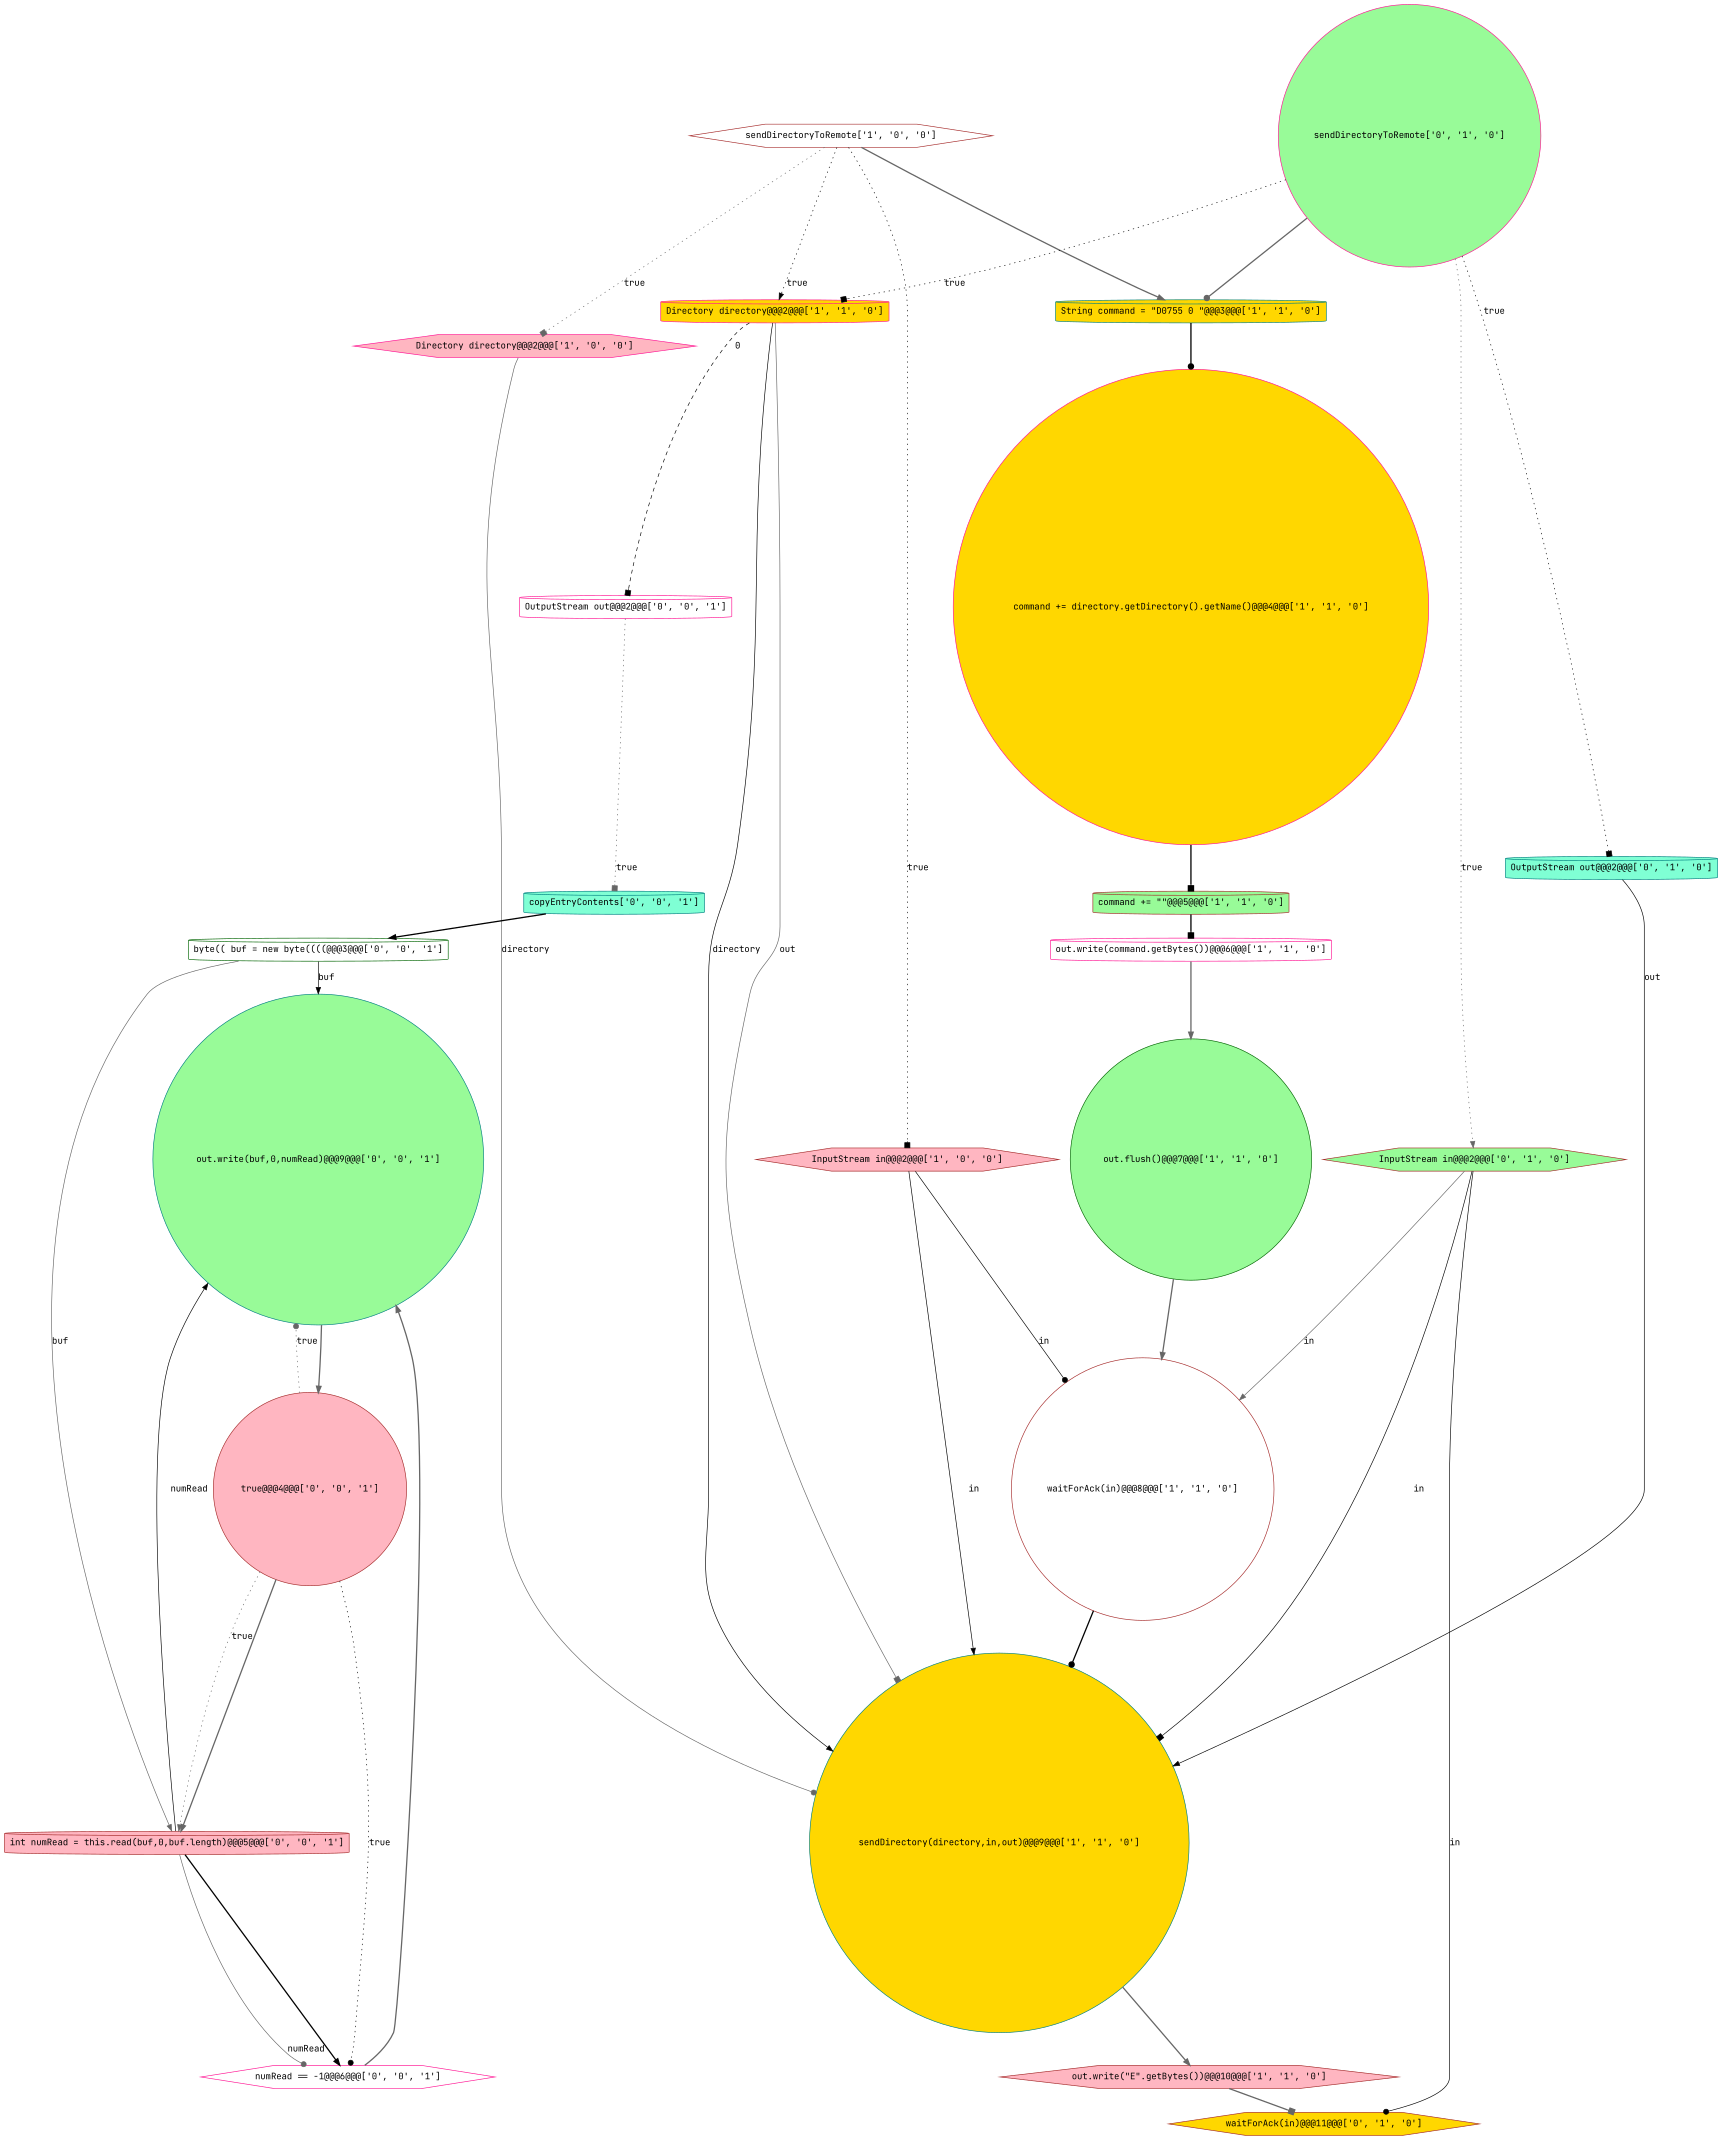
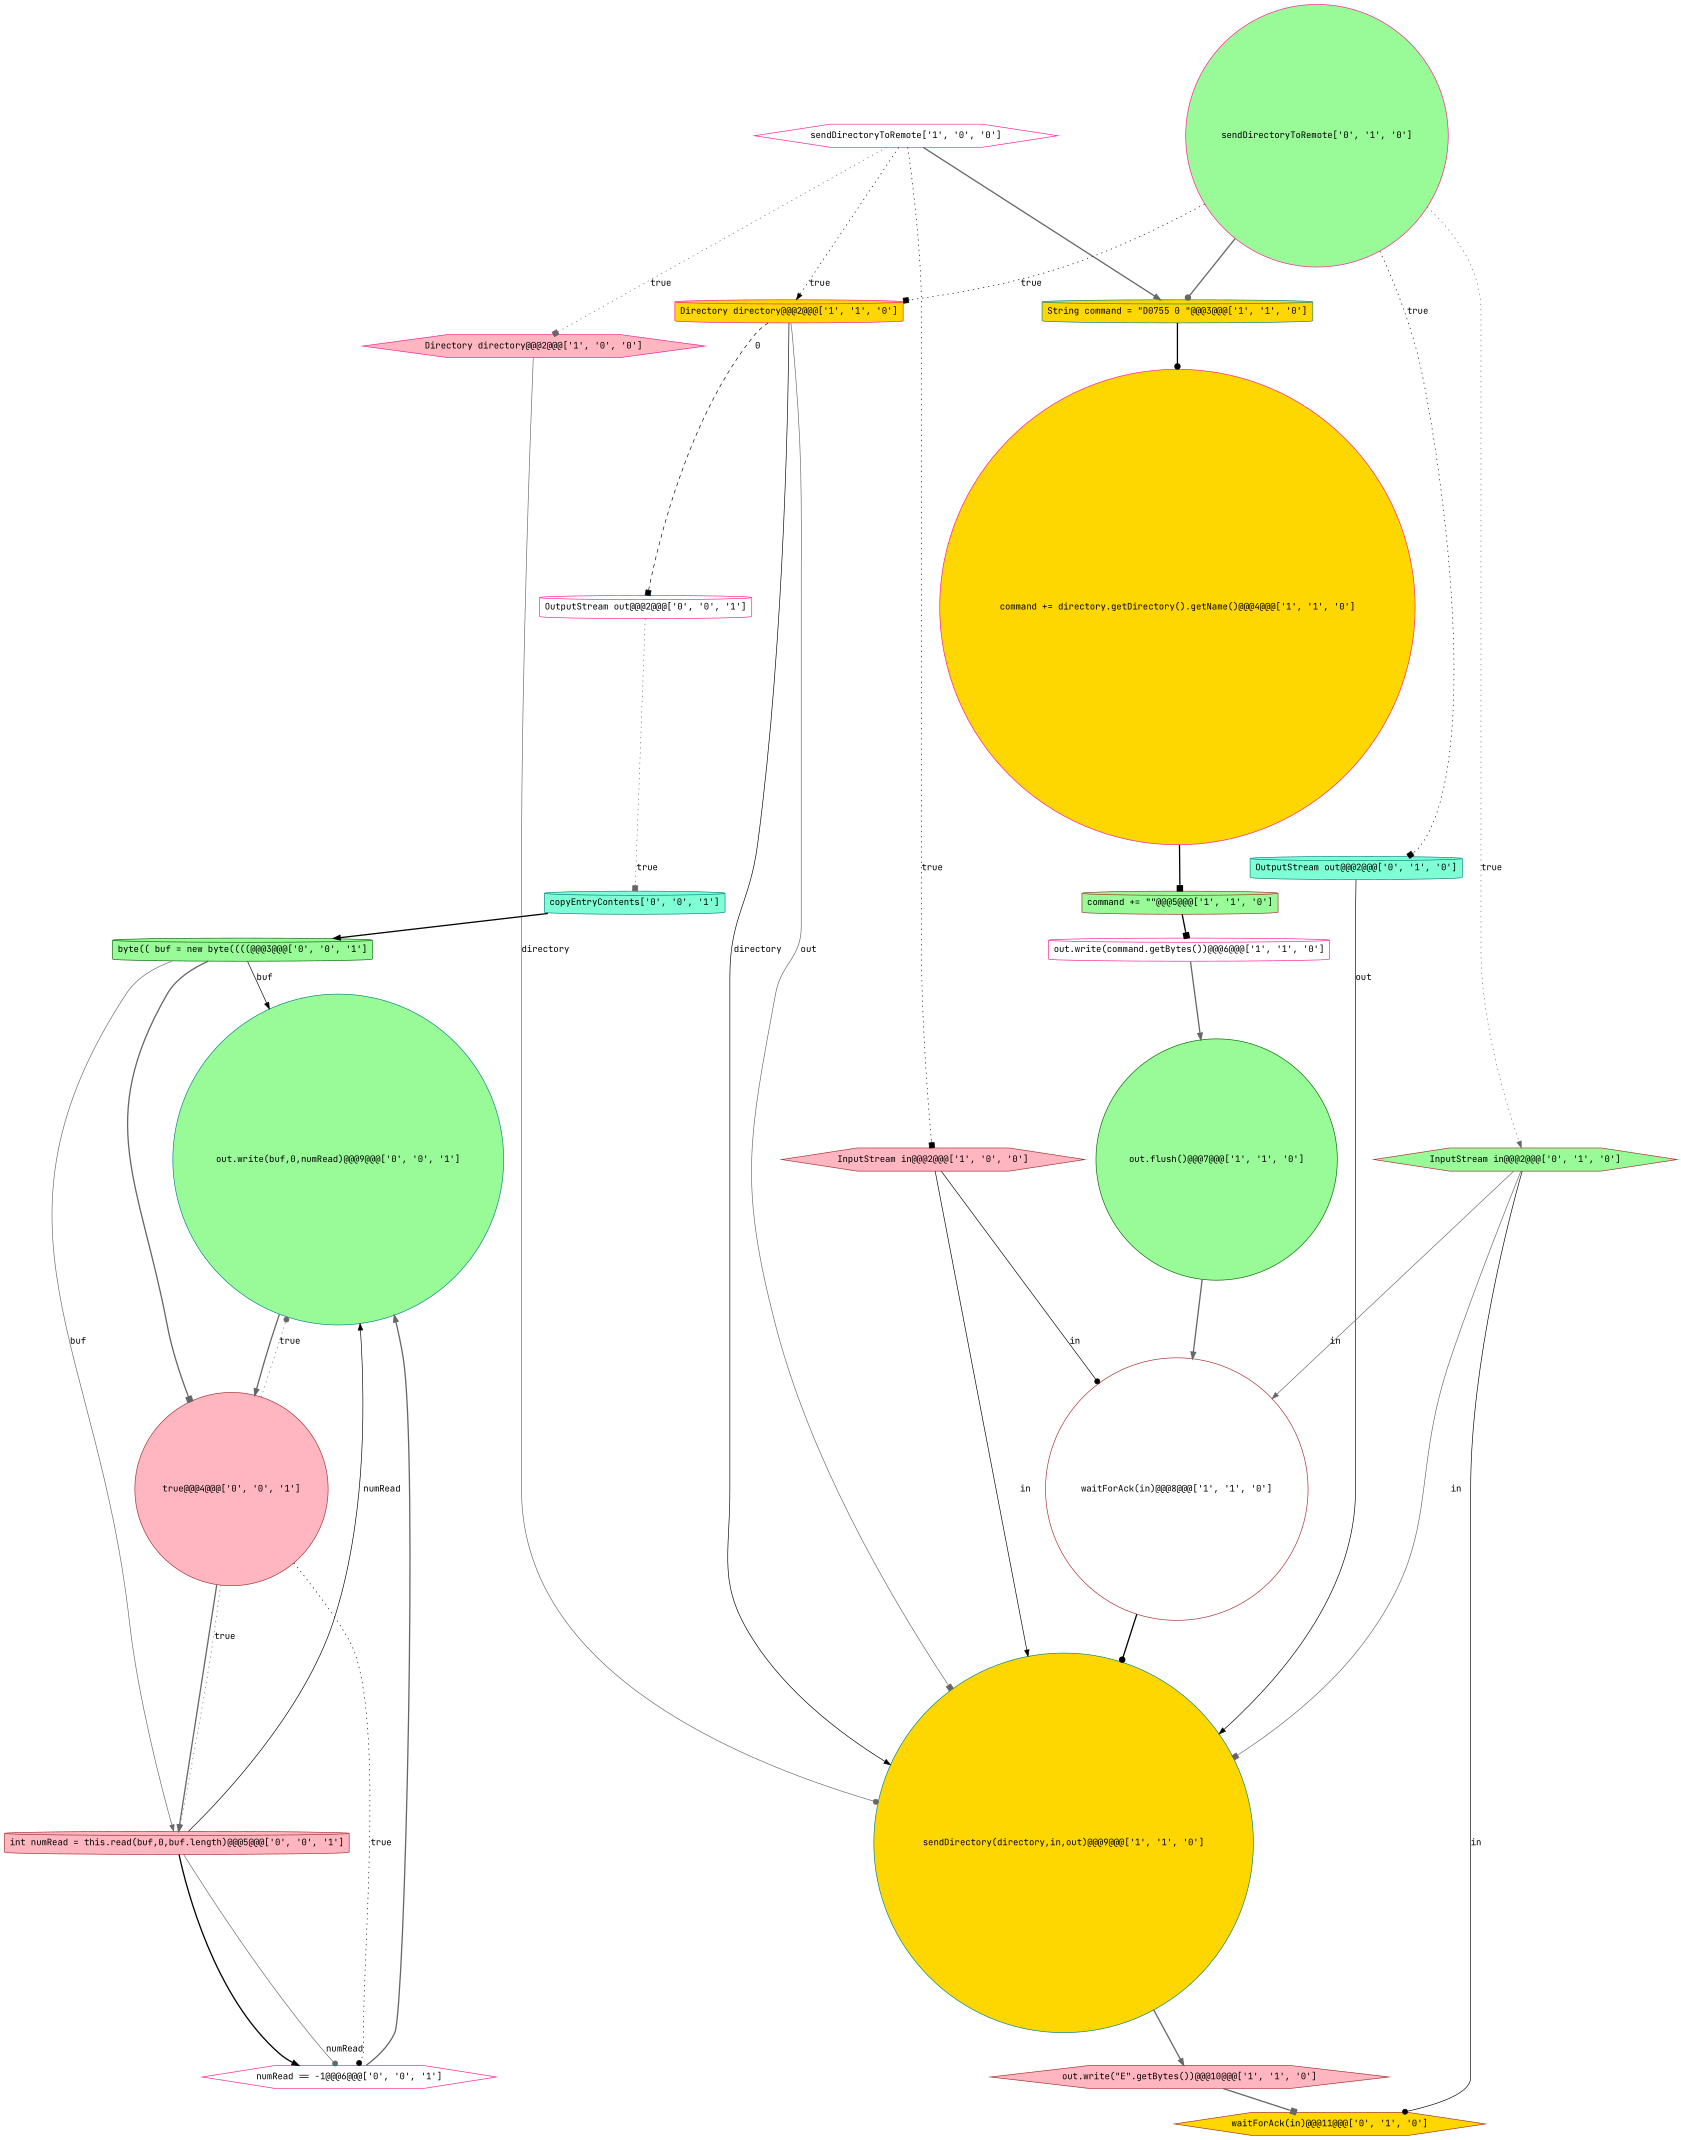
node "sendDirectoryToRemote['1', '0', '0']": color brown -> deeppink
node "byte(( buf = new byte((((@@@3@@@['0', '0', '1']": fillcolor white -> palegreen
edge "byte(( buf = new byte((((@@@3@@@['0', '0', '1']" -> "true@@@4@@@['0', '0', '1']": added
edge "InputStream in@@@2@@@['0', '1', '0']" -> "sendDirectory(directory,in,out)@@@9@@@['1', '1', '0']": color black -> gray40
